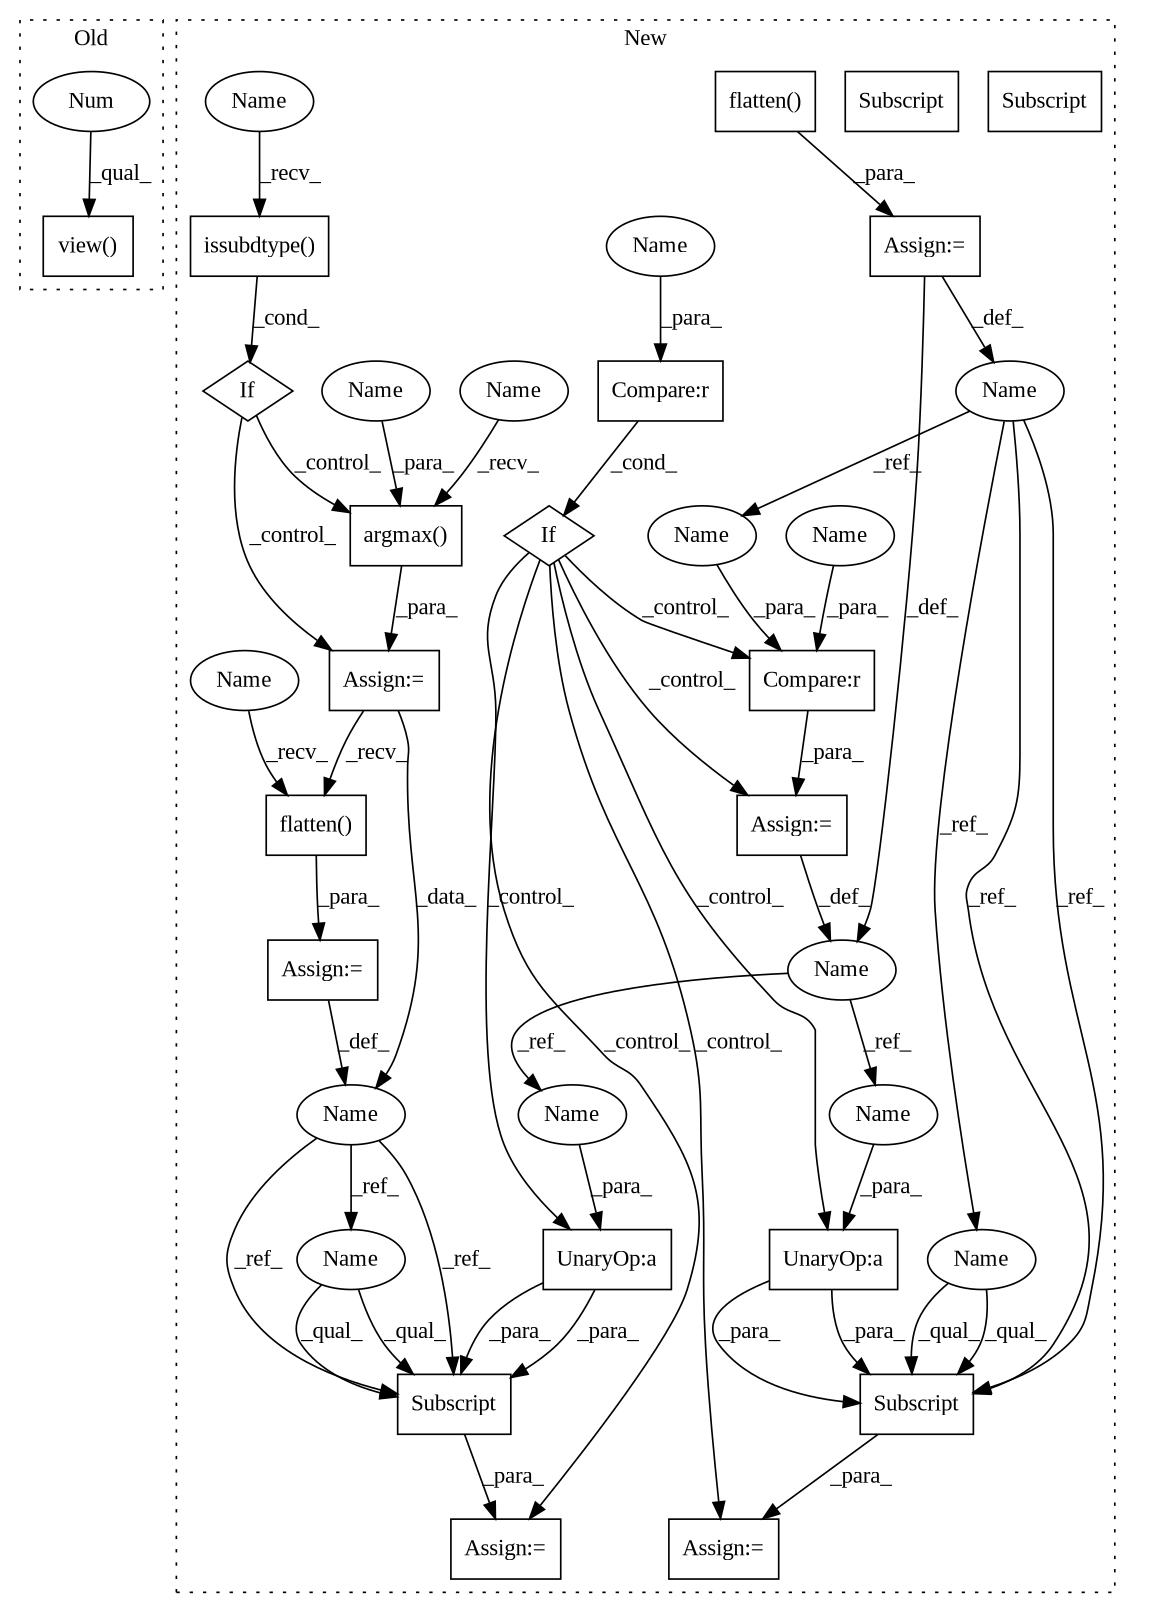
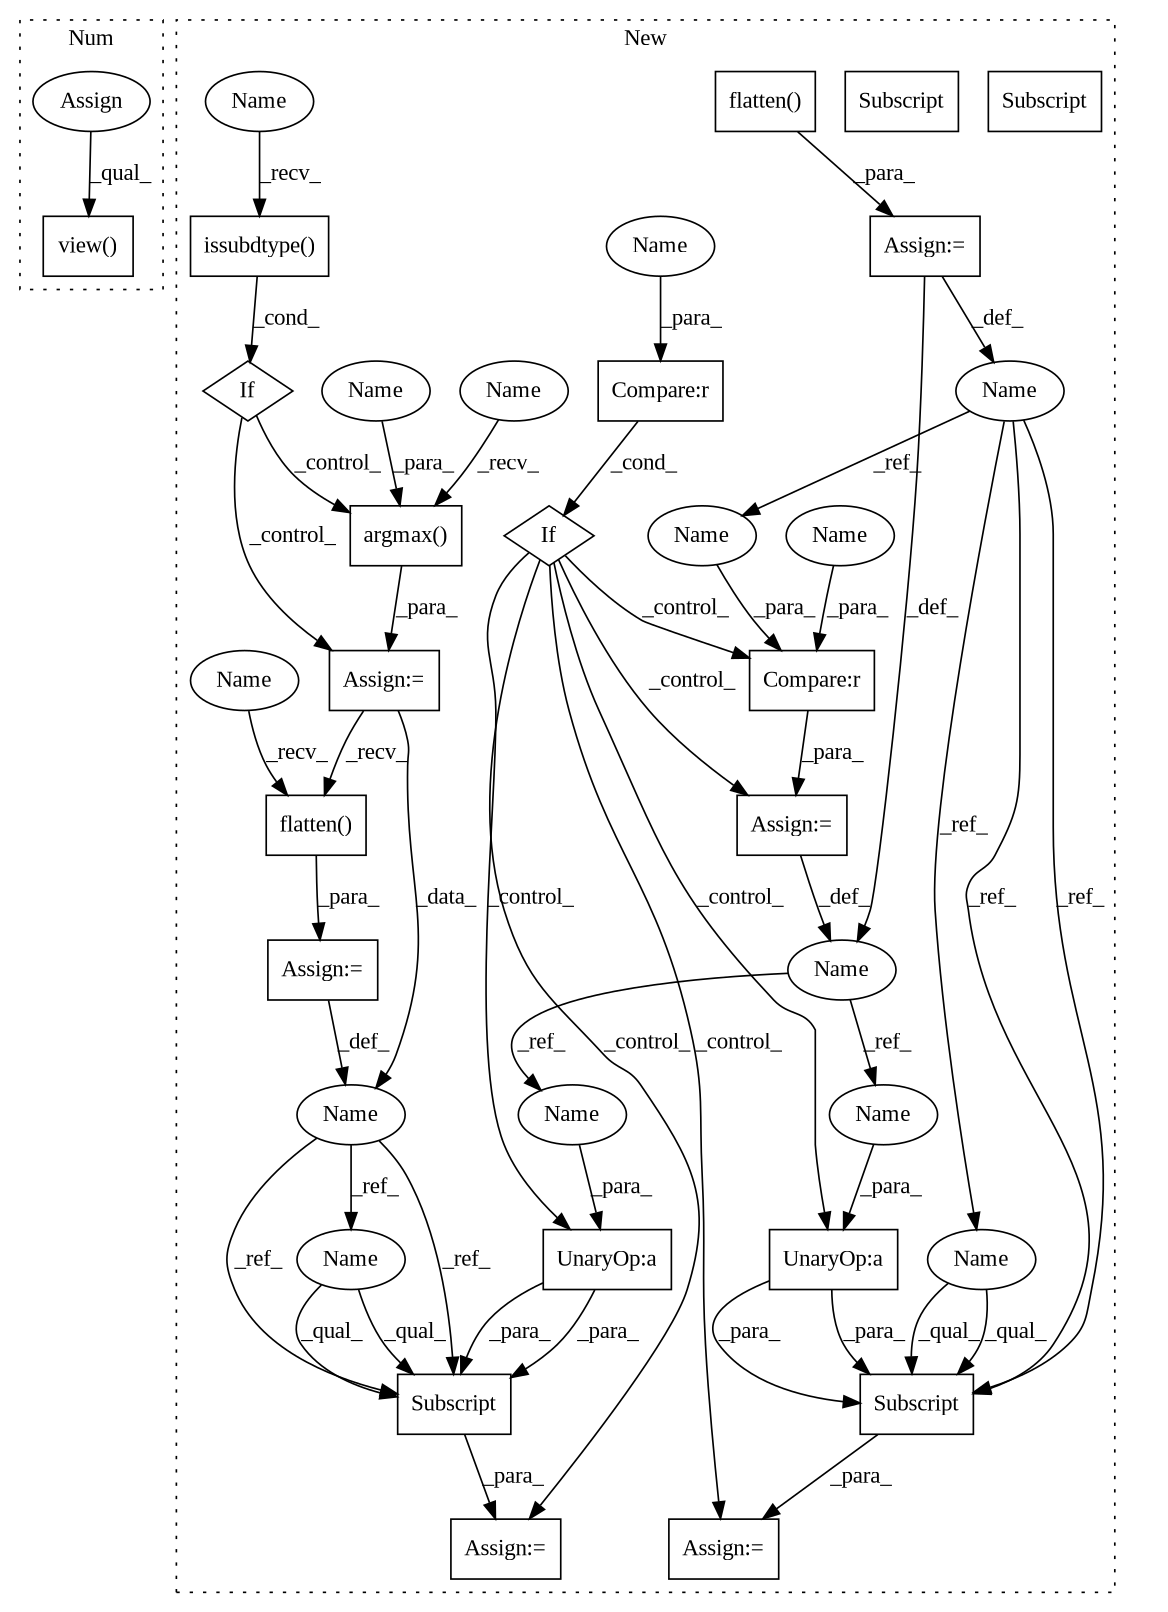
cluster "Old": label "Old" -> "Num"
node "Num": label "Num" -> "Assign"
